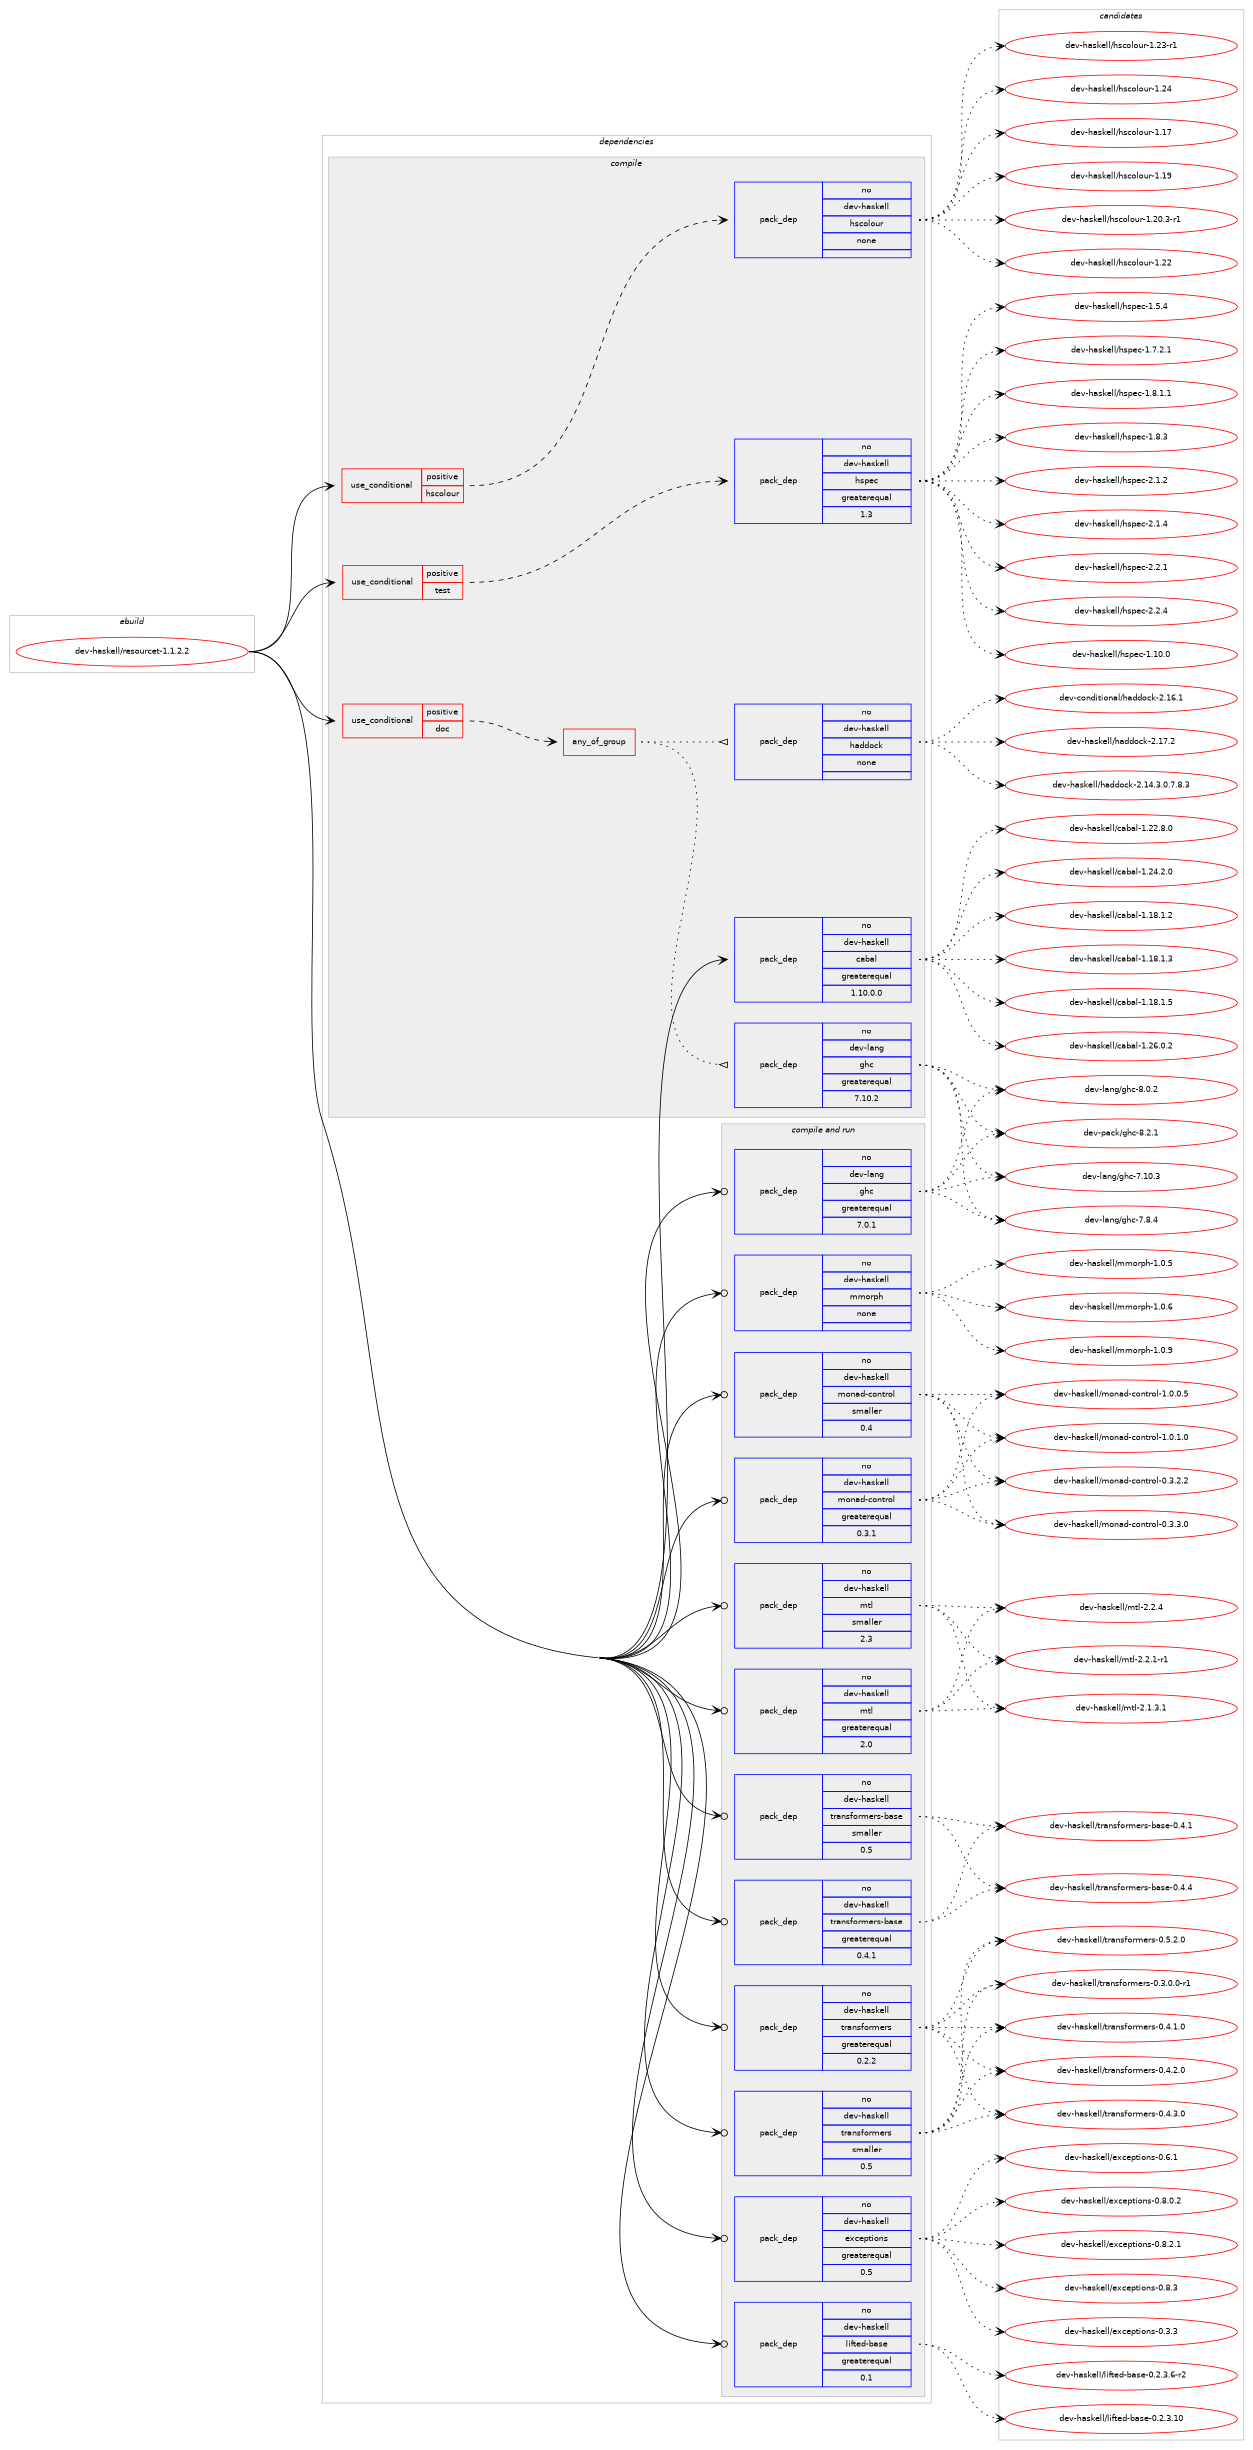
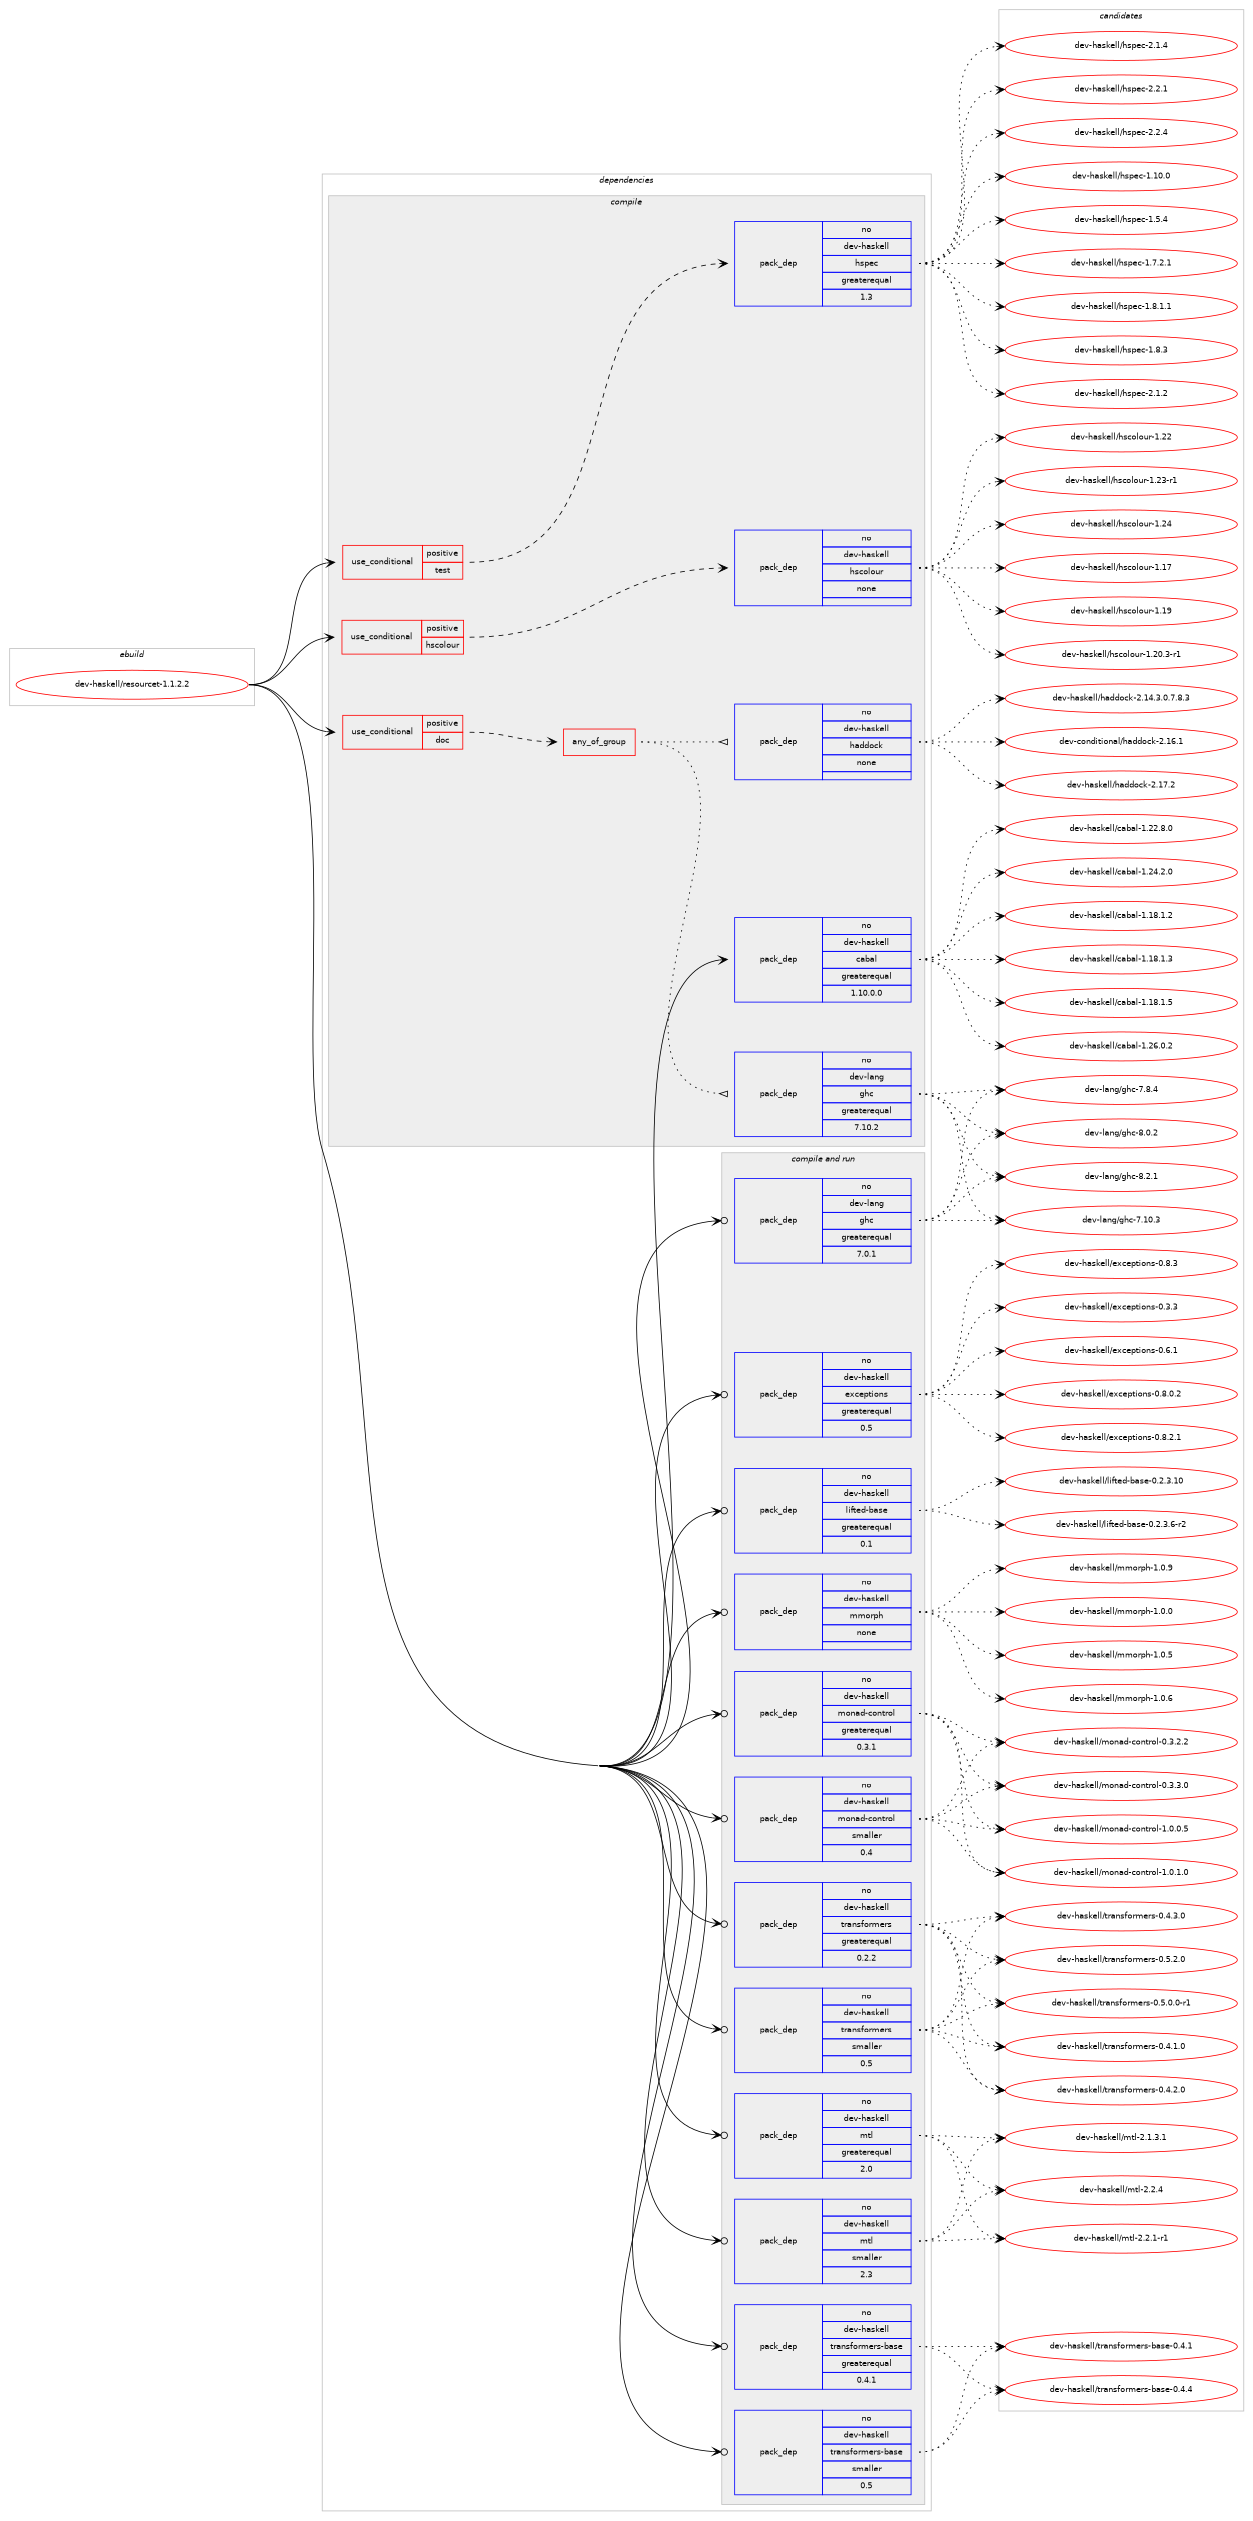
node "dev-pack/ghc-8.2.1": label "dev-pack/ghc-8.2.1" -> "dev-lang/ghc-8.2.1"
node "dev-haskell/mmorph-1.0.0": added
node "dev-haskell/transformers-0.3.0.0-r1": label "dev-haskell/transformers-0.3.0.0-r1" -> "dev-haskell/transformers-0.5.0.0-r1"
